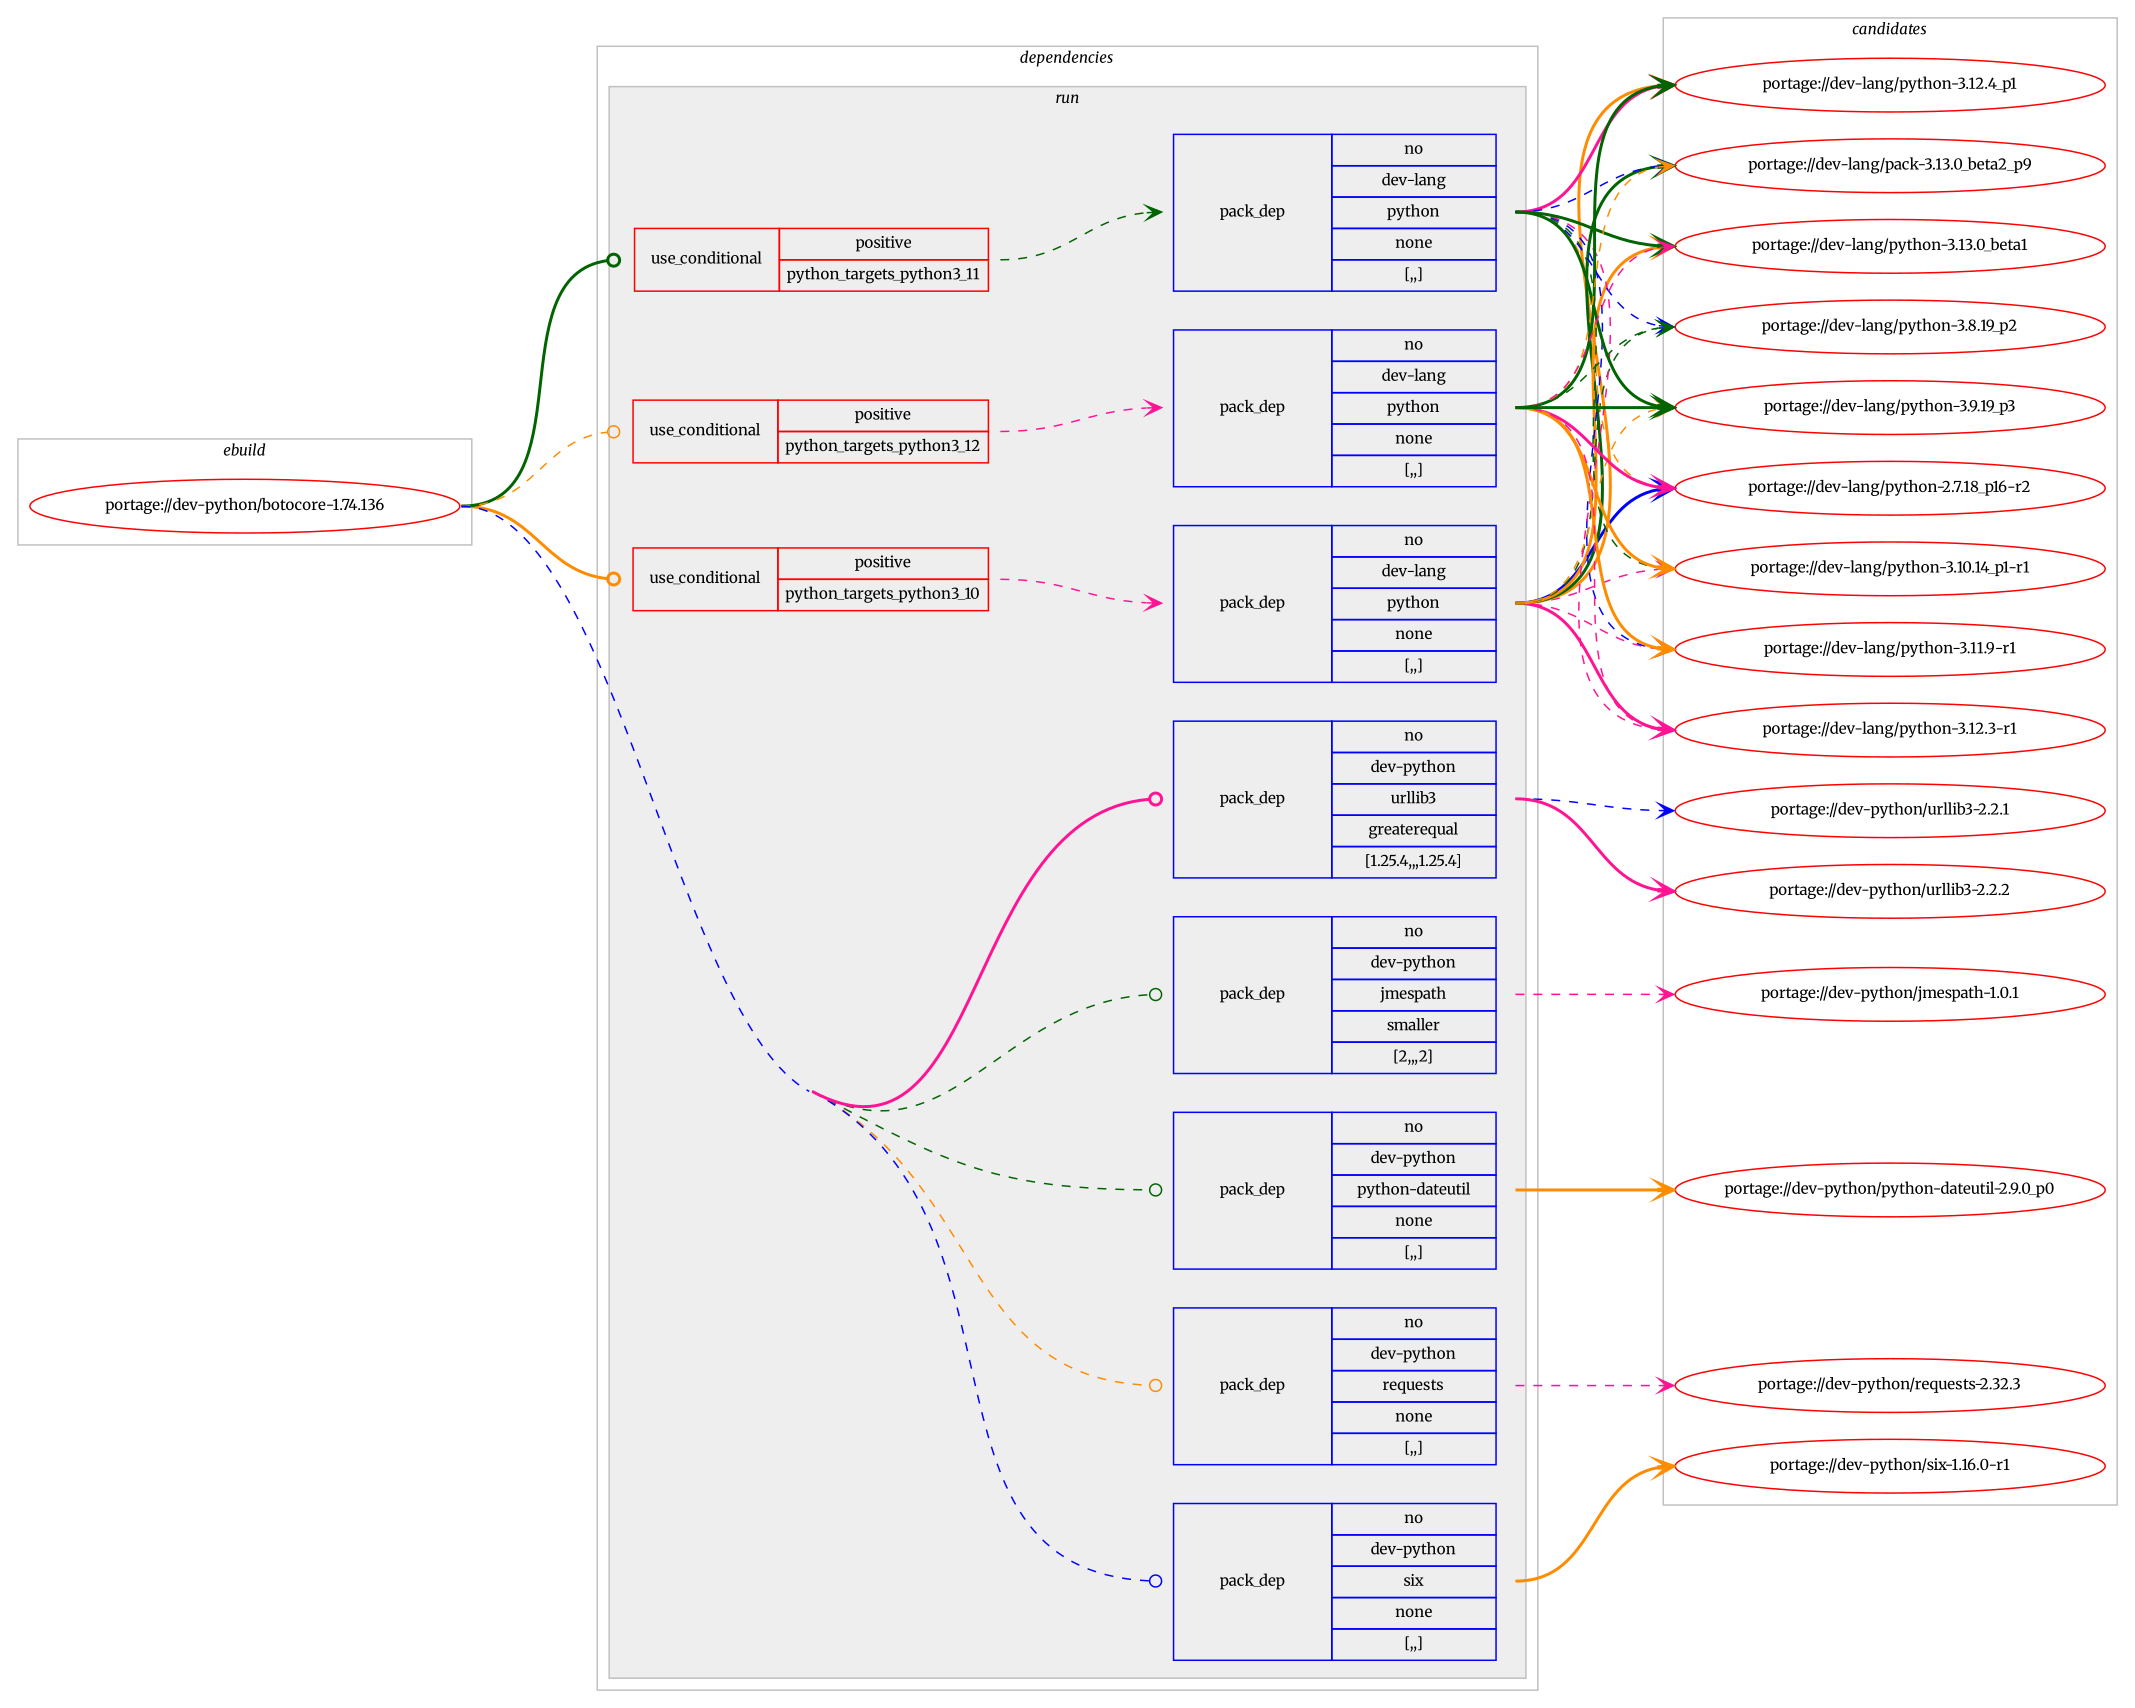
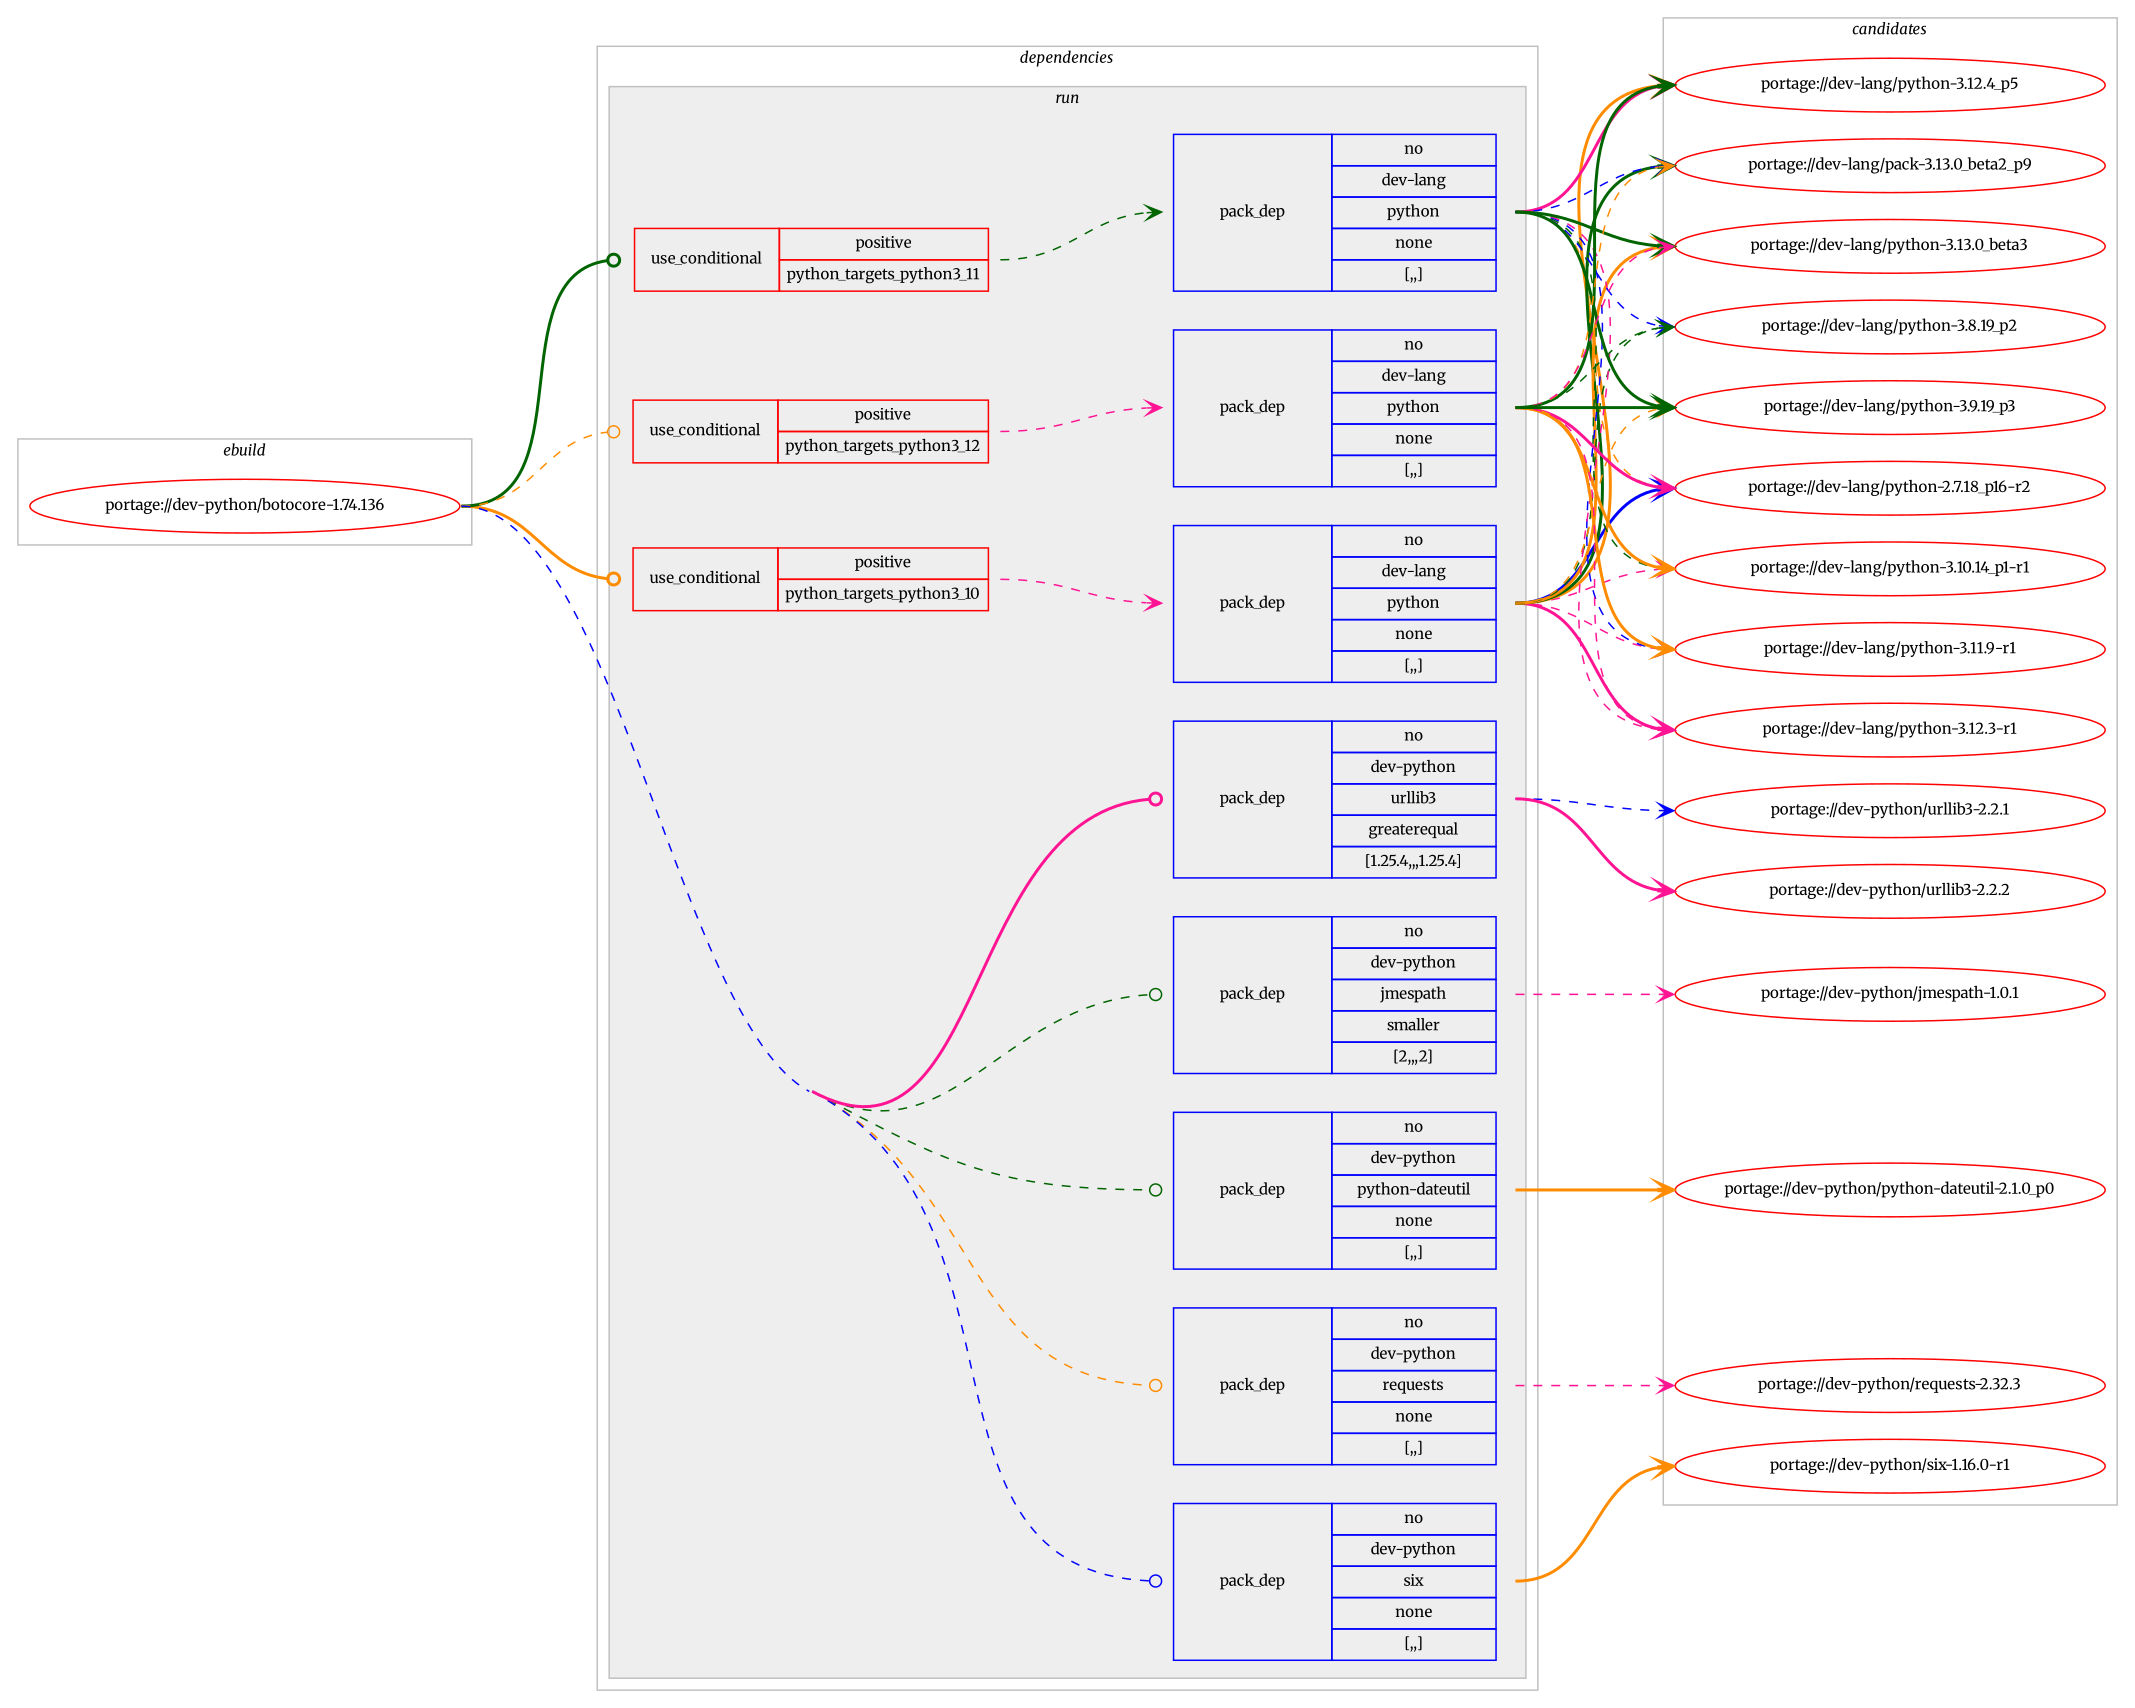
node "portage://dev-lang/python-3.12.4_p1": label "portage://dev-lang/python-3.12.4_p1" -> "portage://dev-lang/python-3.12.4_p5"
node "portage://dev-lang/python-3.13.0_beta1": label "portage://dev-lang/python-3.13.0_beta1" -> "portage://dev-lang/python-3.13.0_beta3"
node "portage://dev-python/python-dateutil-2.9.0_p0": label "portage://dev-python/python-dateutil-2.9.0_p0" -> "portage://dev-python/python-dateutil-2.1.0_p0"
